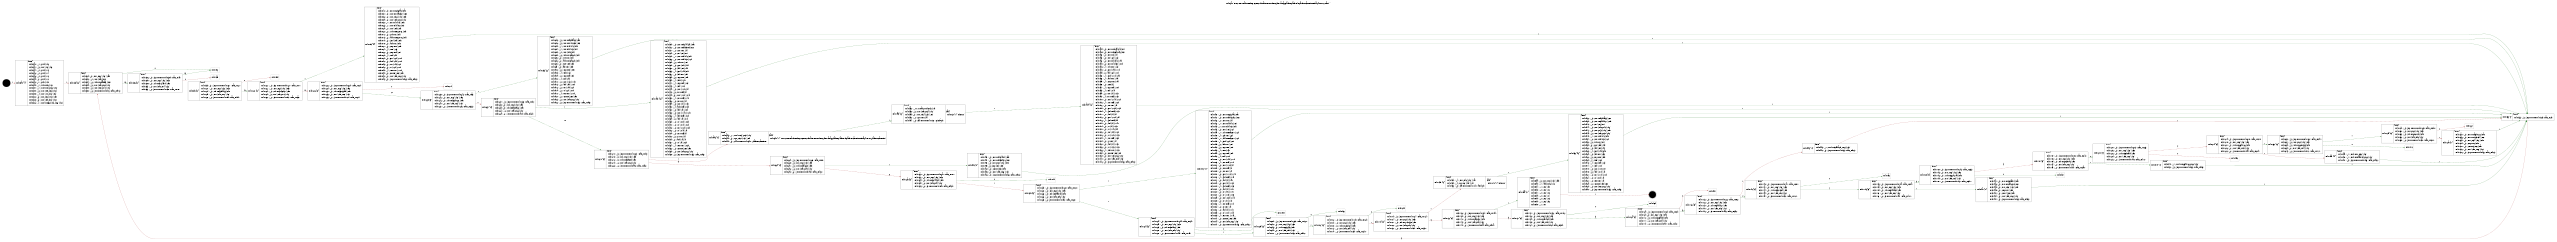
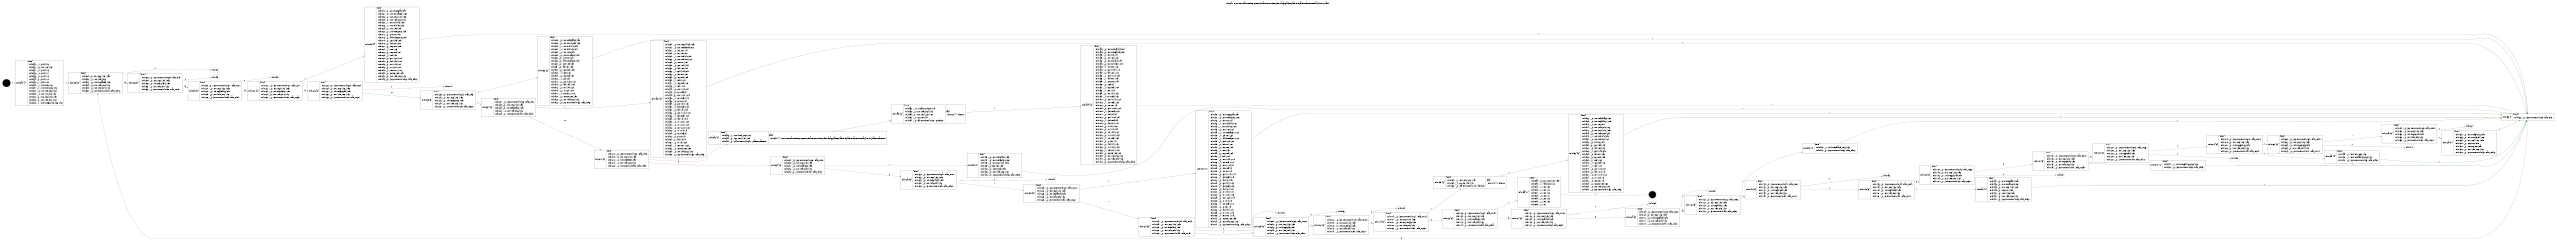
edge "0x4015e6 [22]" -> "0x401f13": now "0x4015e6 [22]" -> "0x4015fc [22]"
